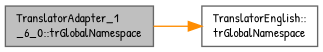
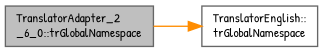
node "TranslatorAdapter_1 _6_0::trGlobalNamespace": label "TranslatorAdapter_1 _6_0::trGlobalNamespace" -> "TranslatorAdapter_2 _6_0::trGlobalNamespace"
